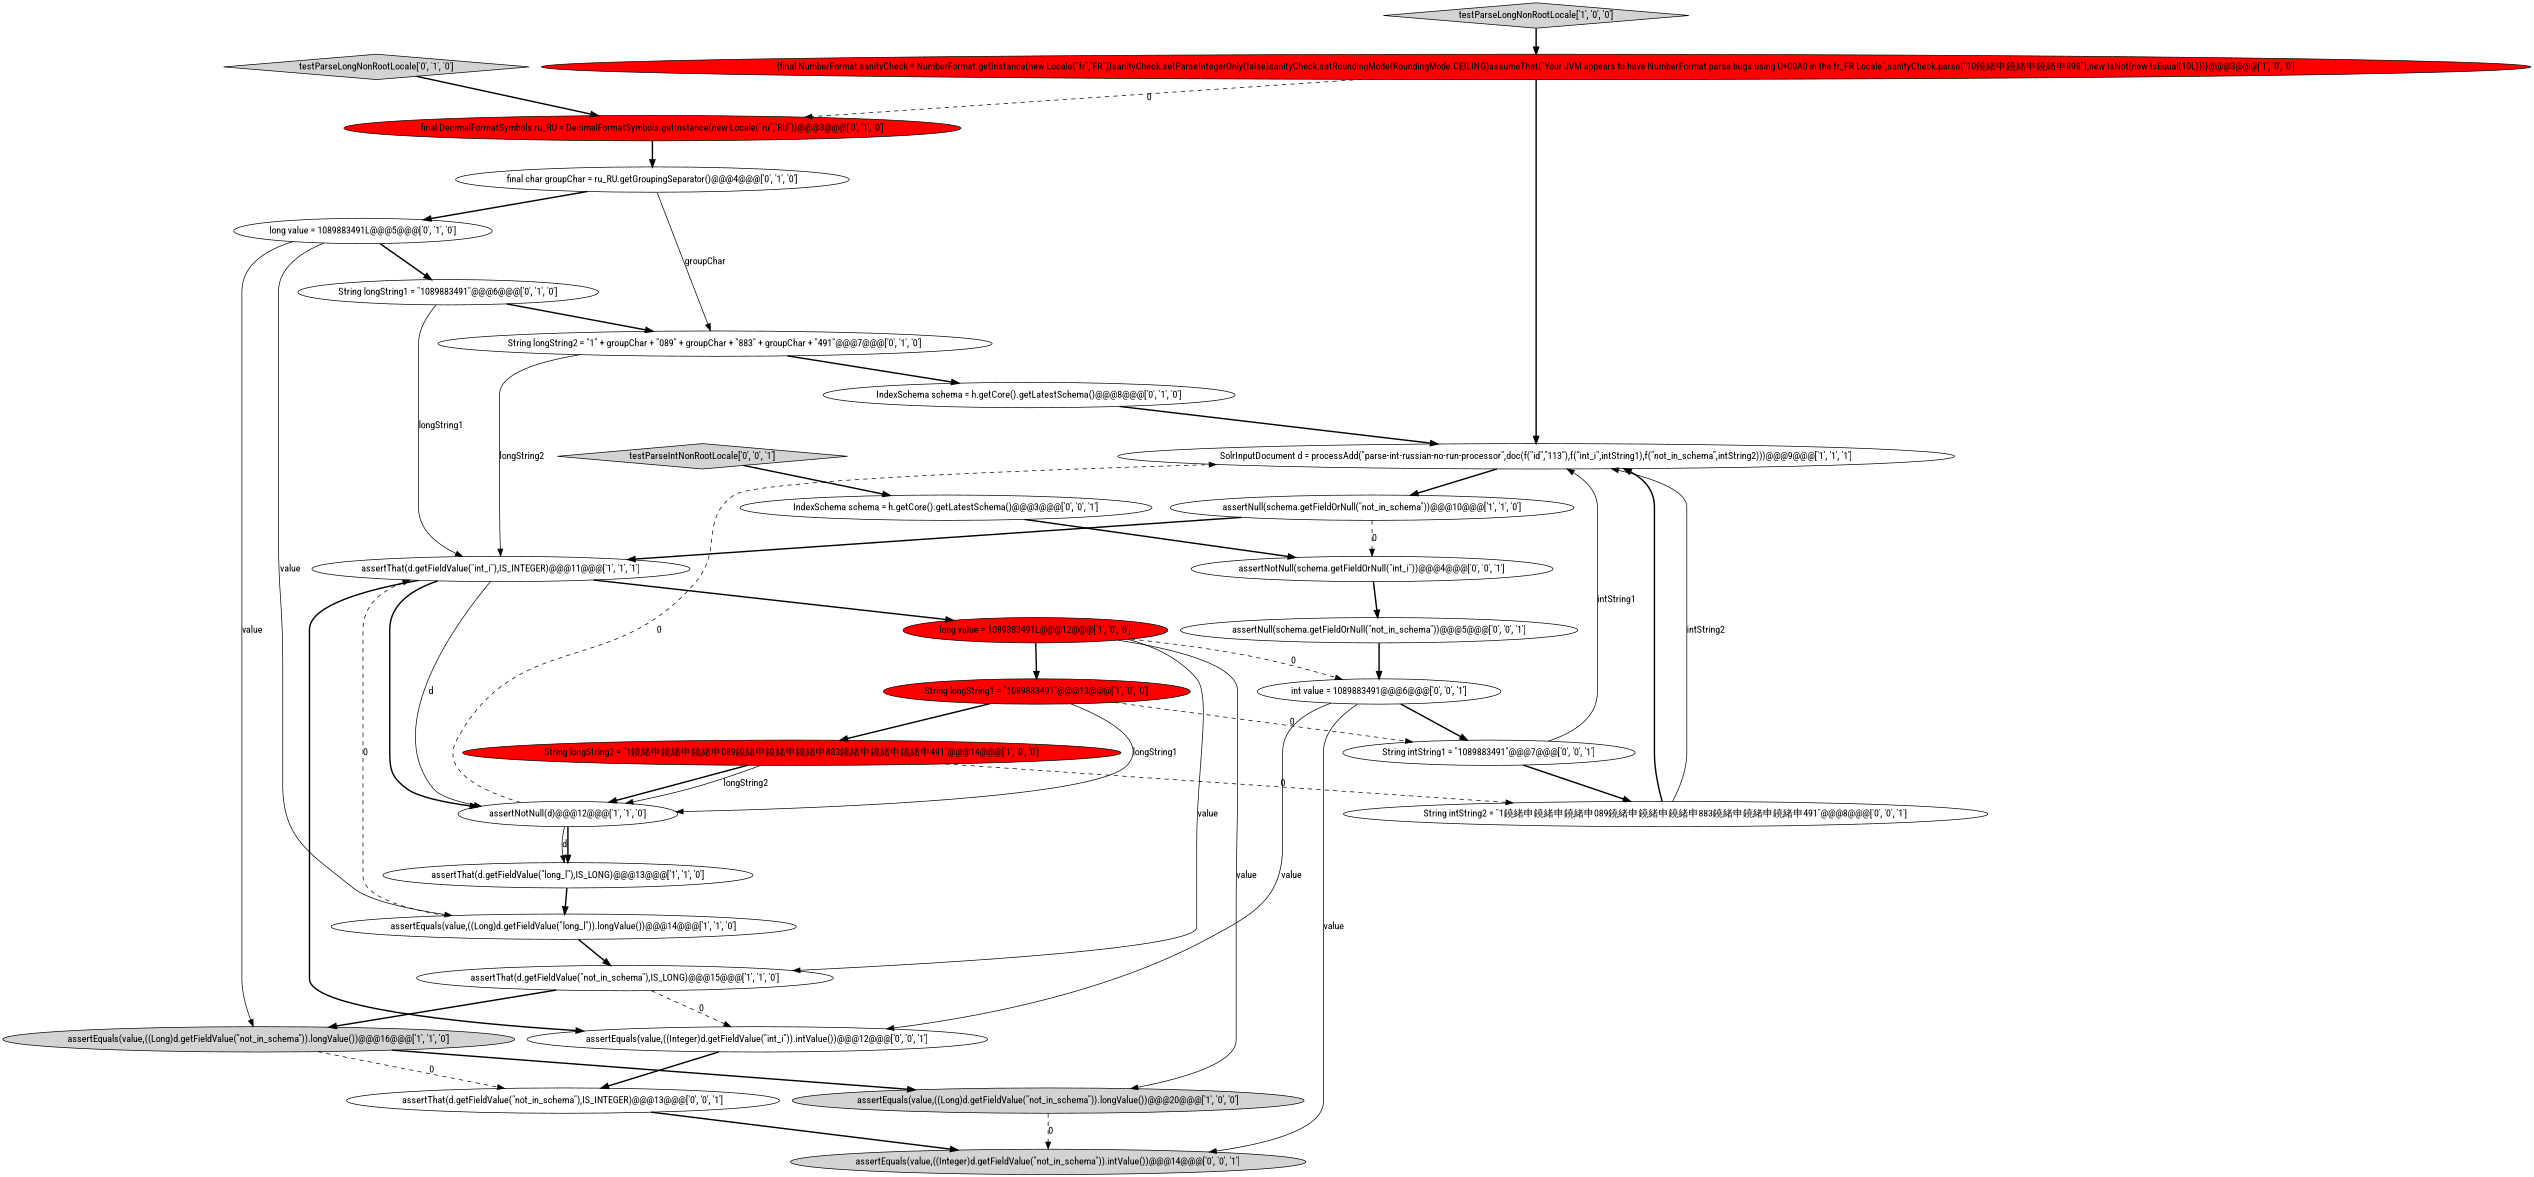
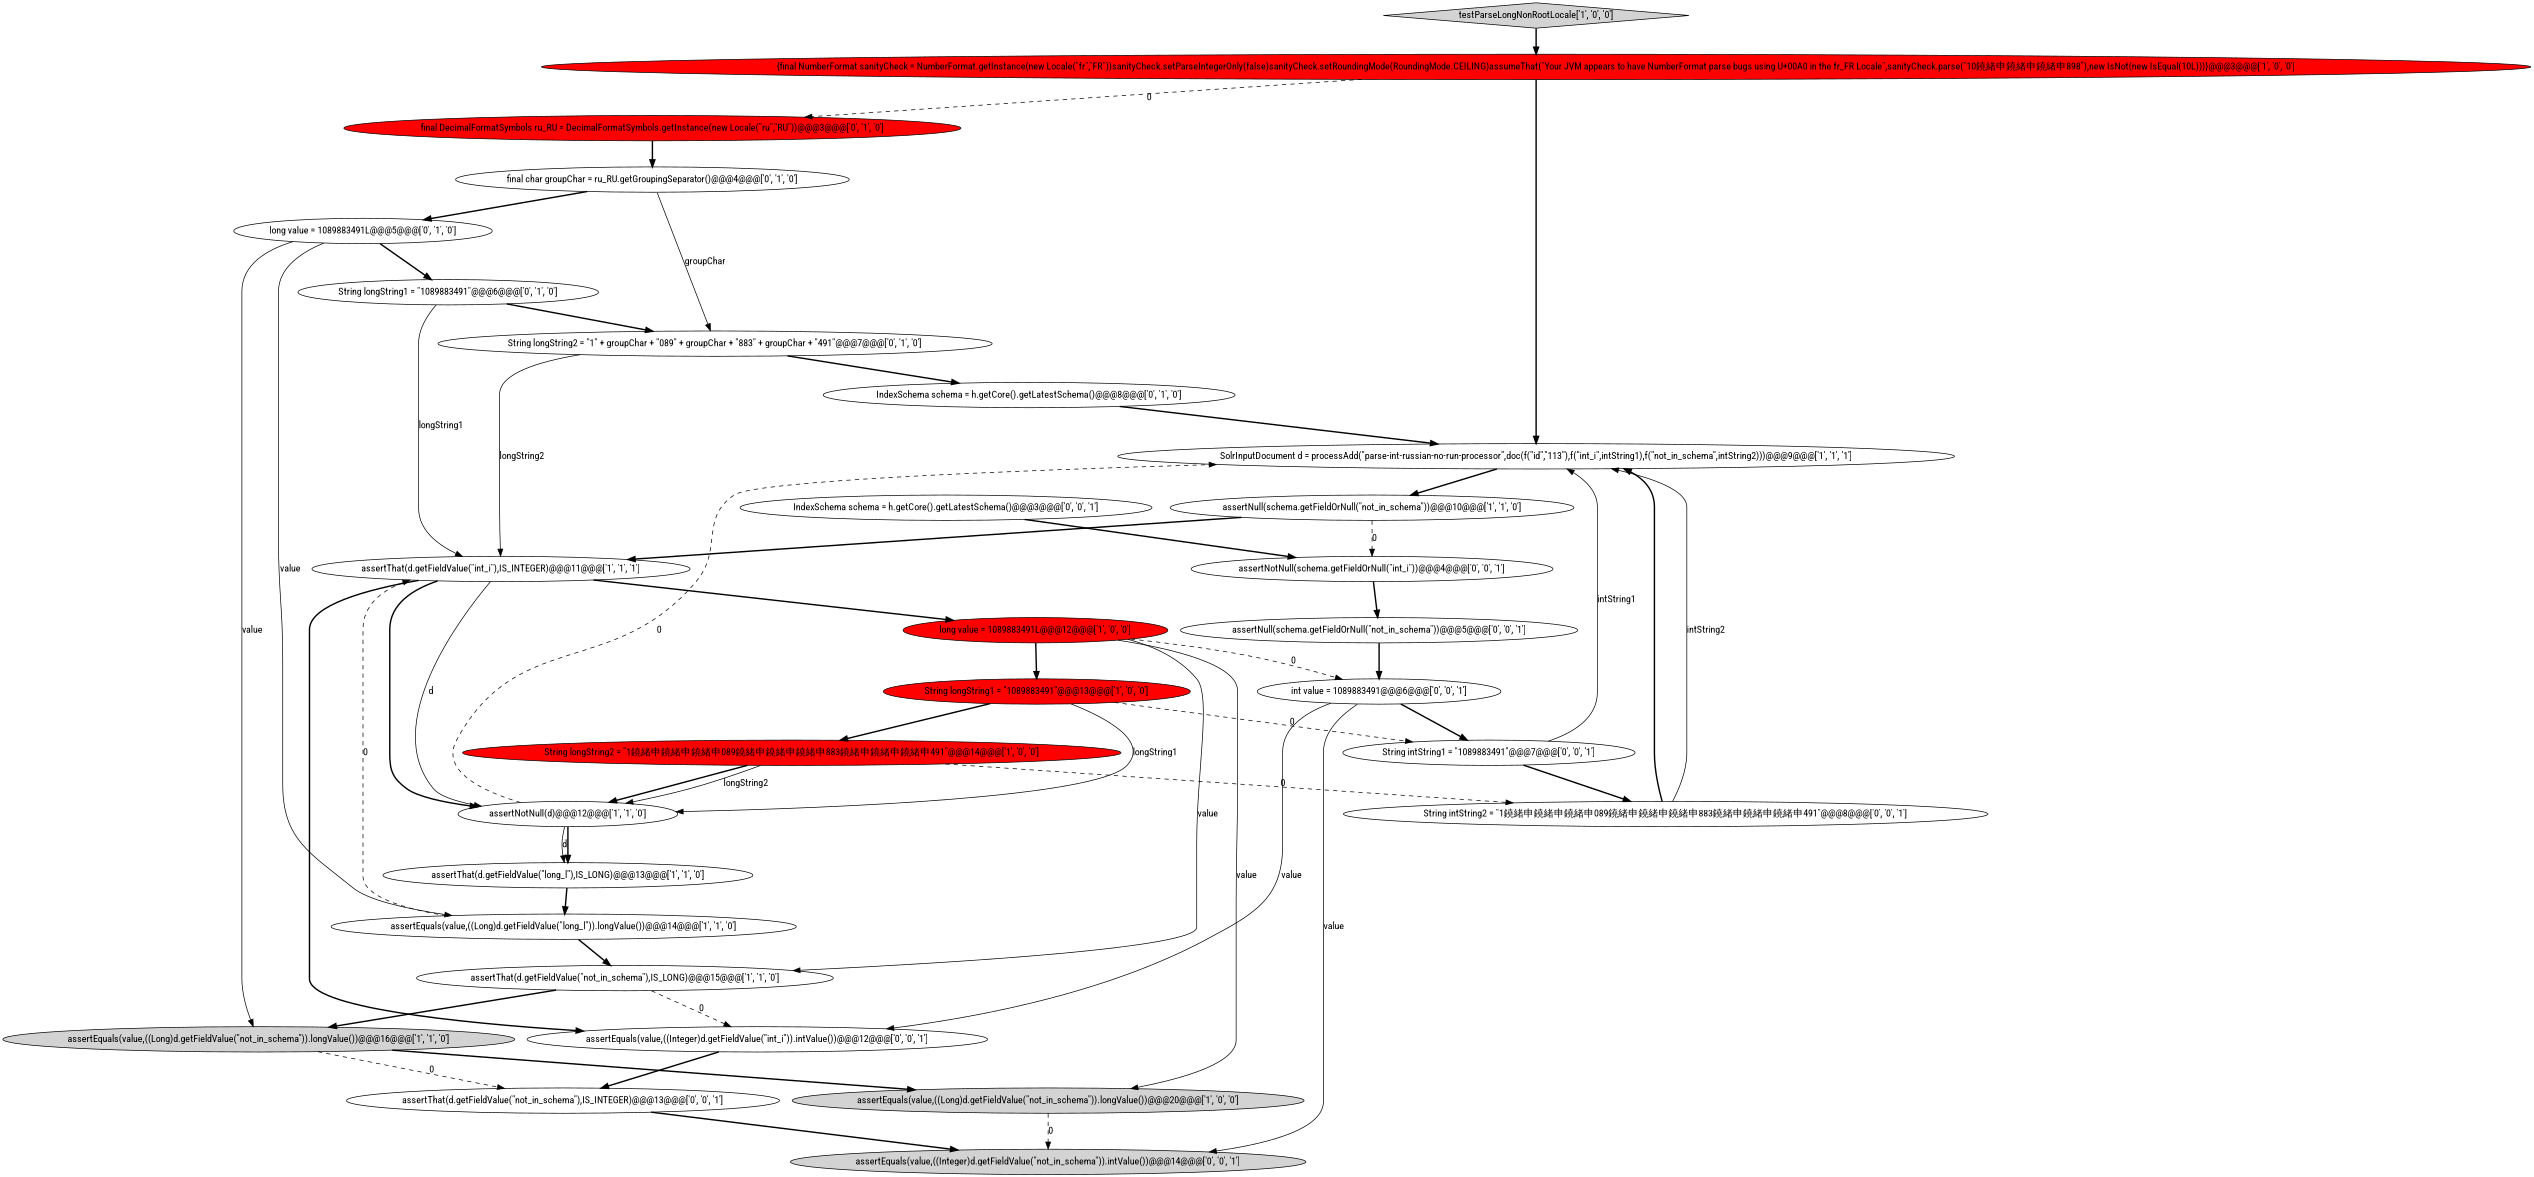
node "testParseLongNonRootLocale['0', '1', '0']": removed
node "testParseIntNonRootLocale['0', '0', '1']": removed
